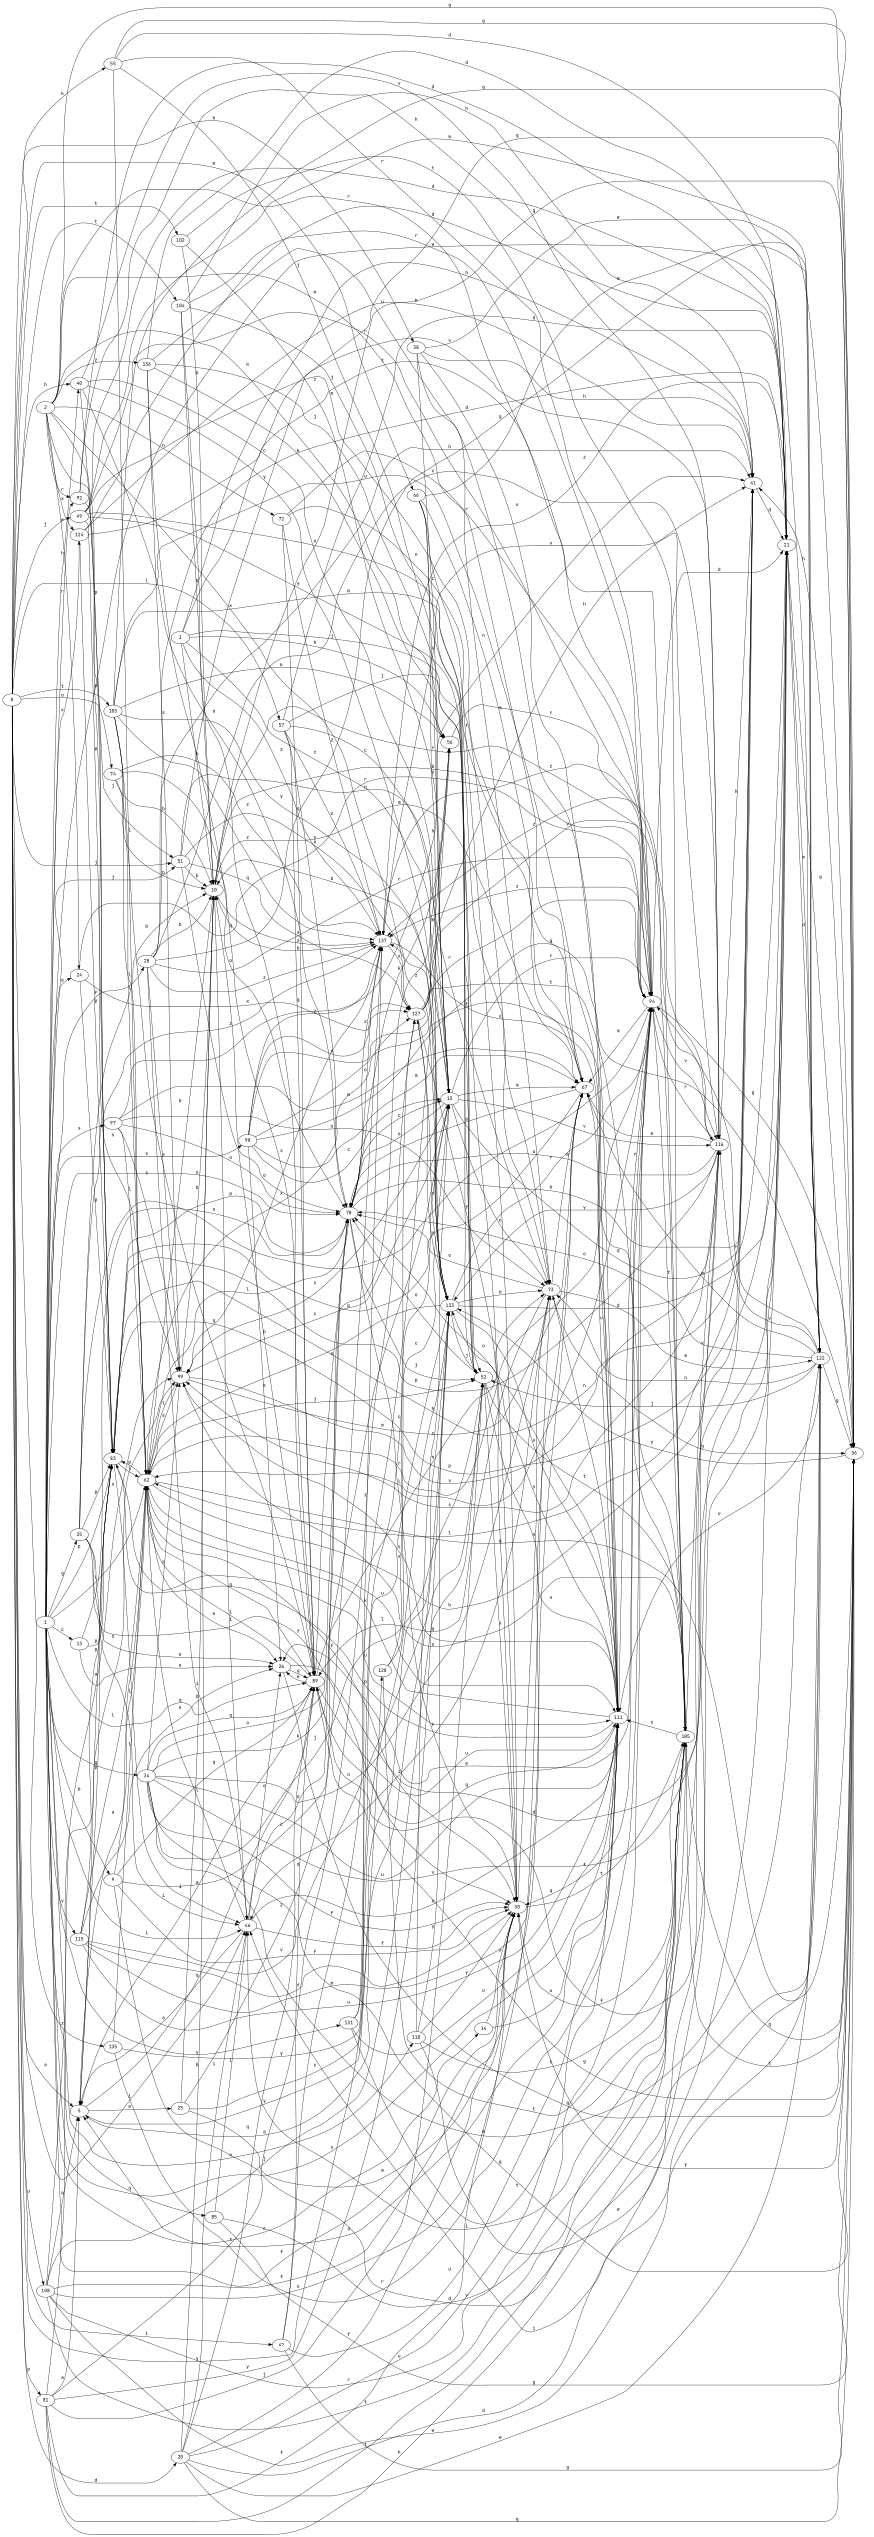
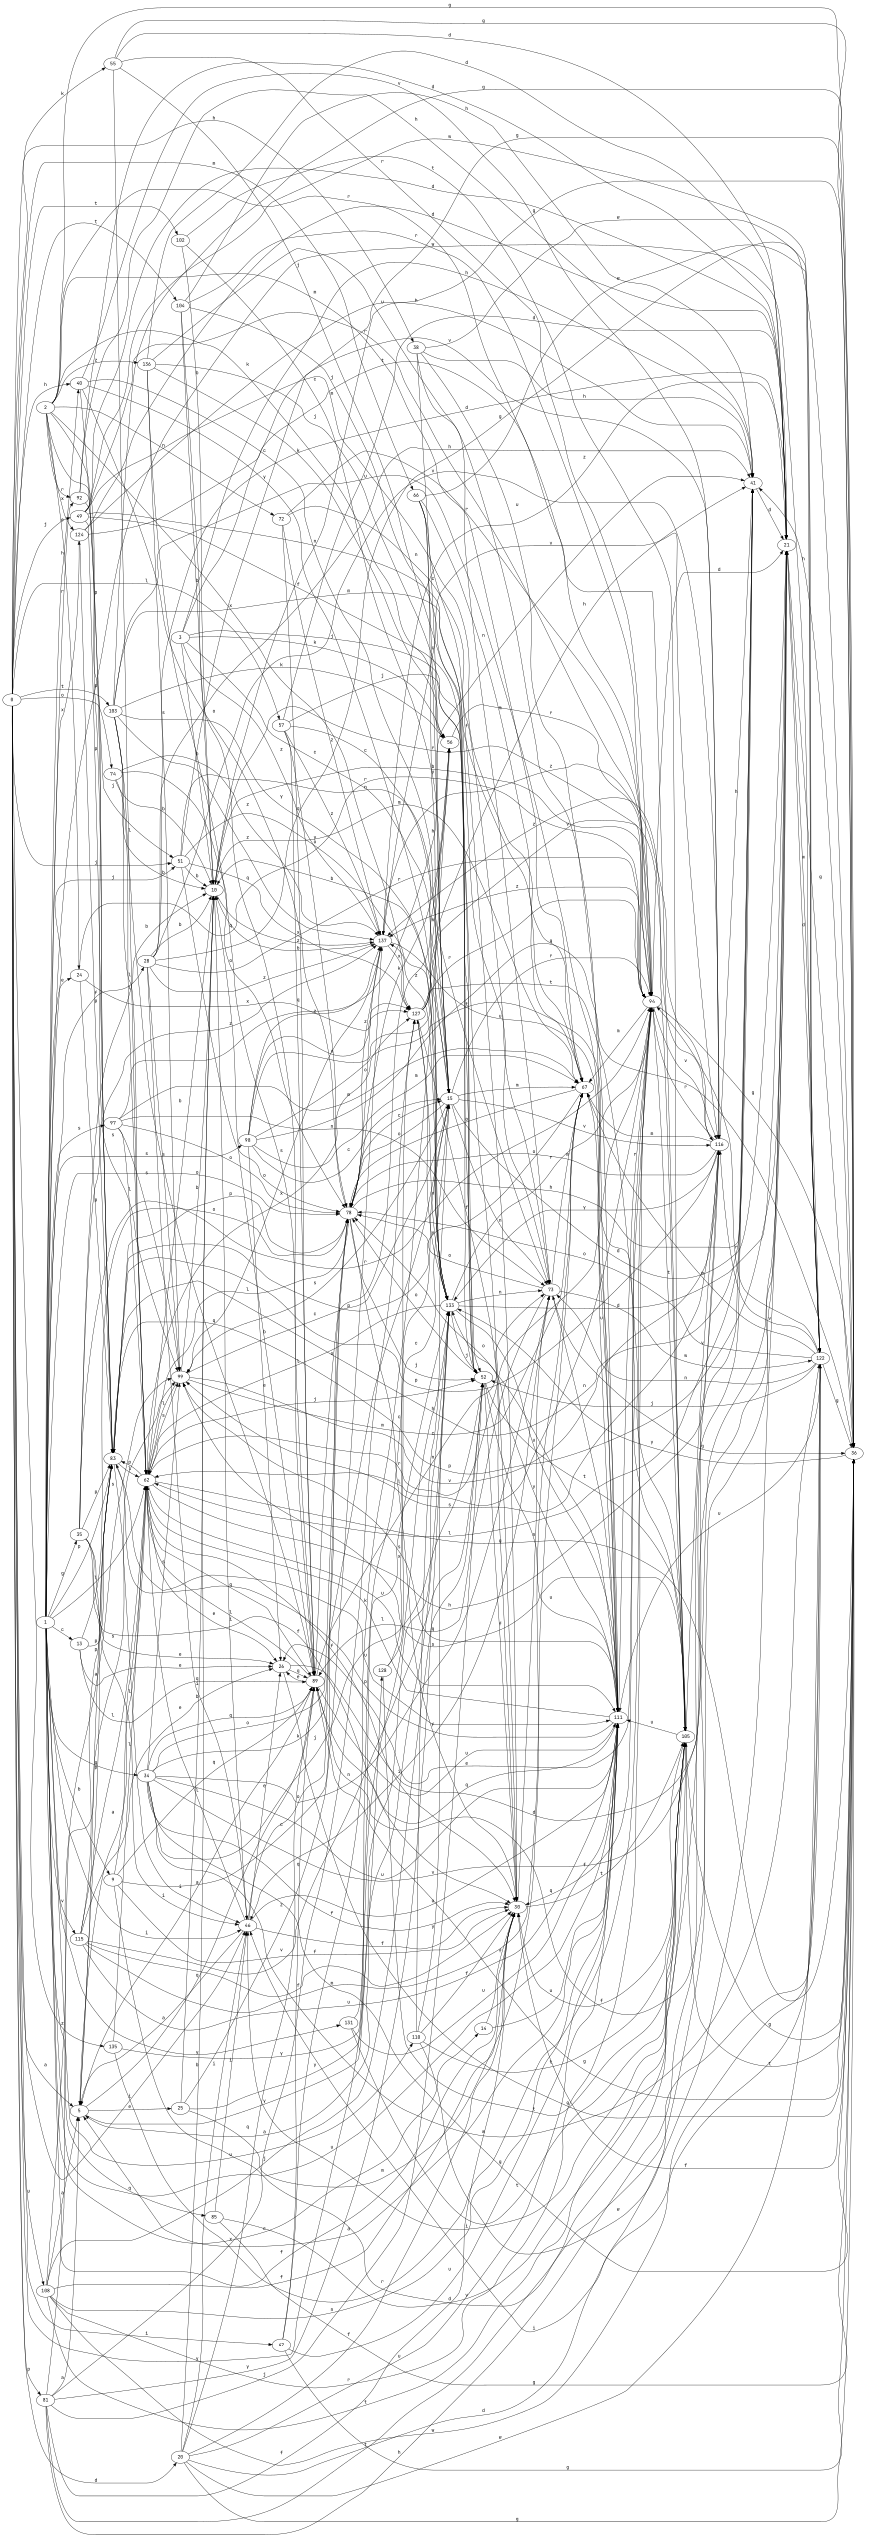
edge "131" -> "137": removed, label "z"
edge "1" -> "89": now "13" -> "89"
edge "108" -> "73": now "108" -> "111"
